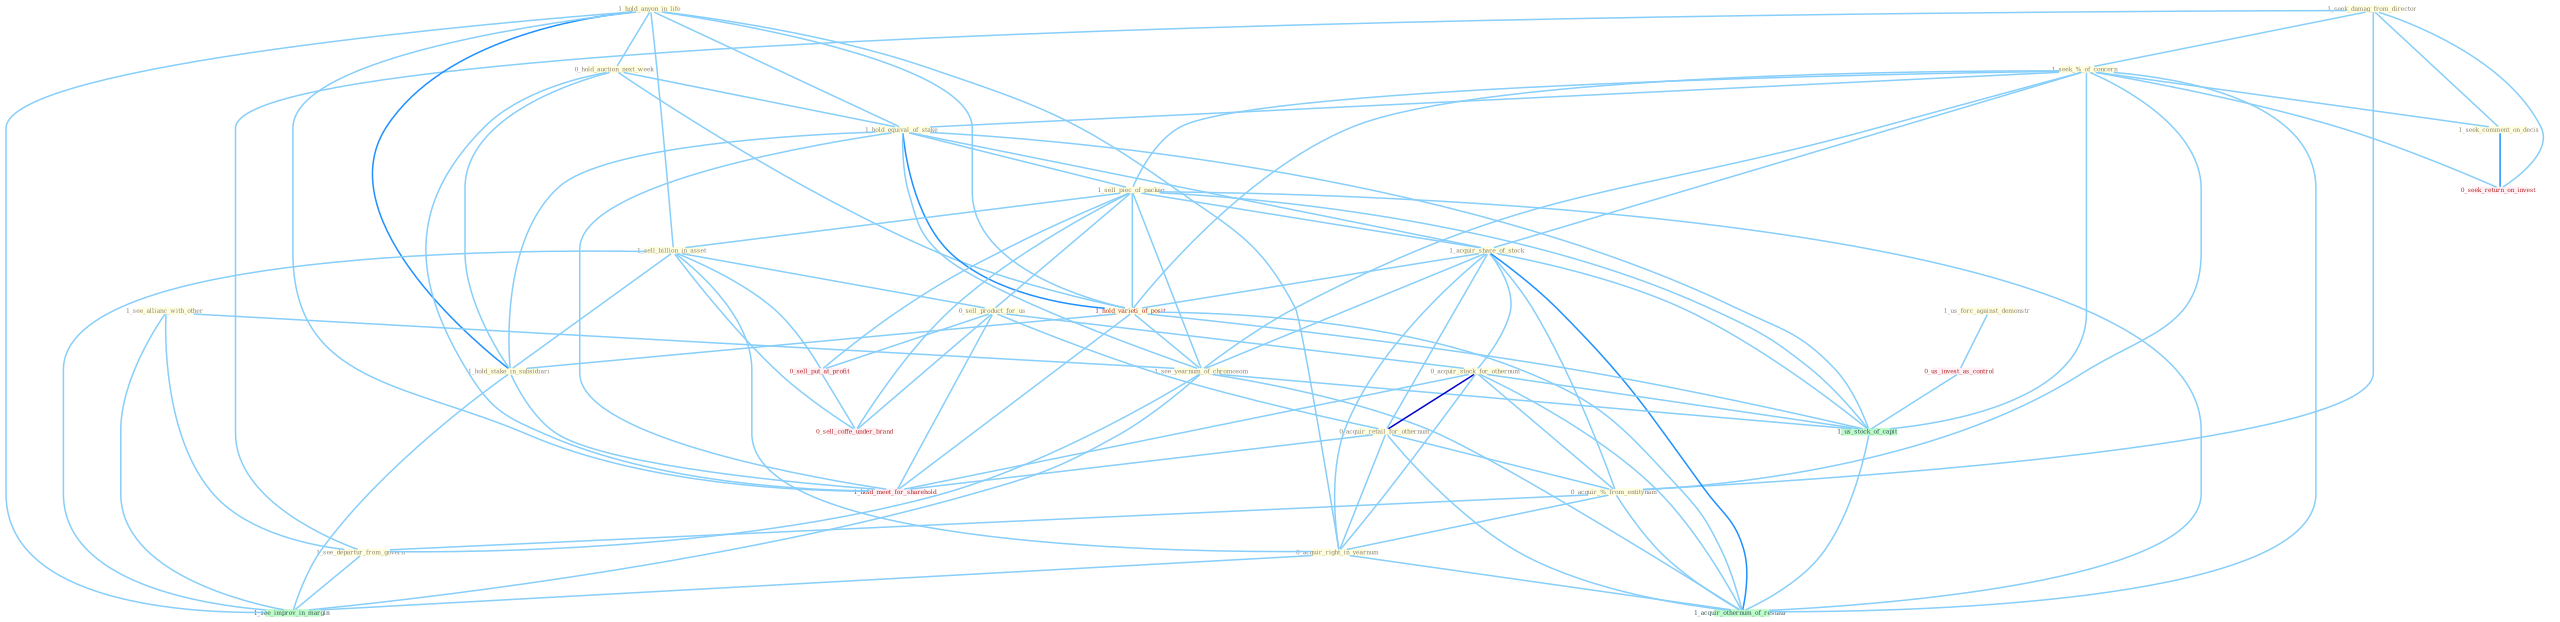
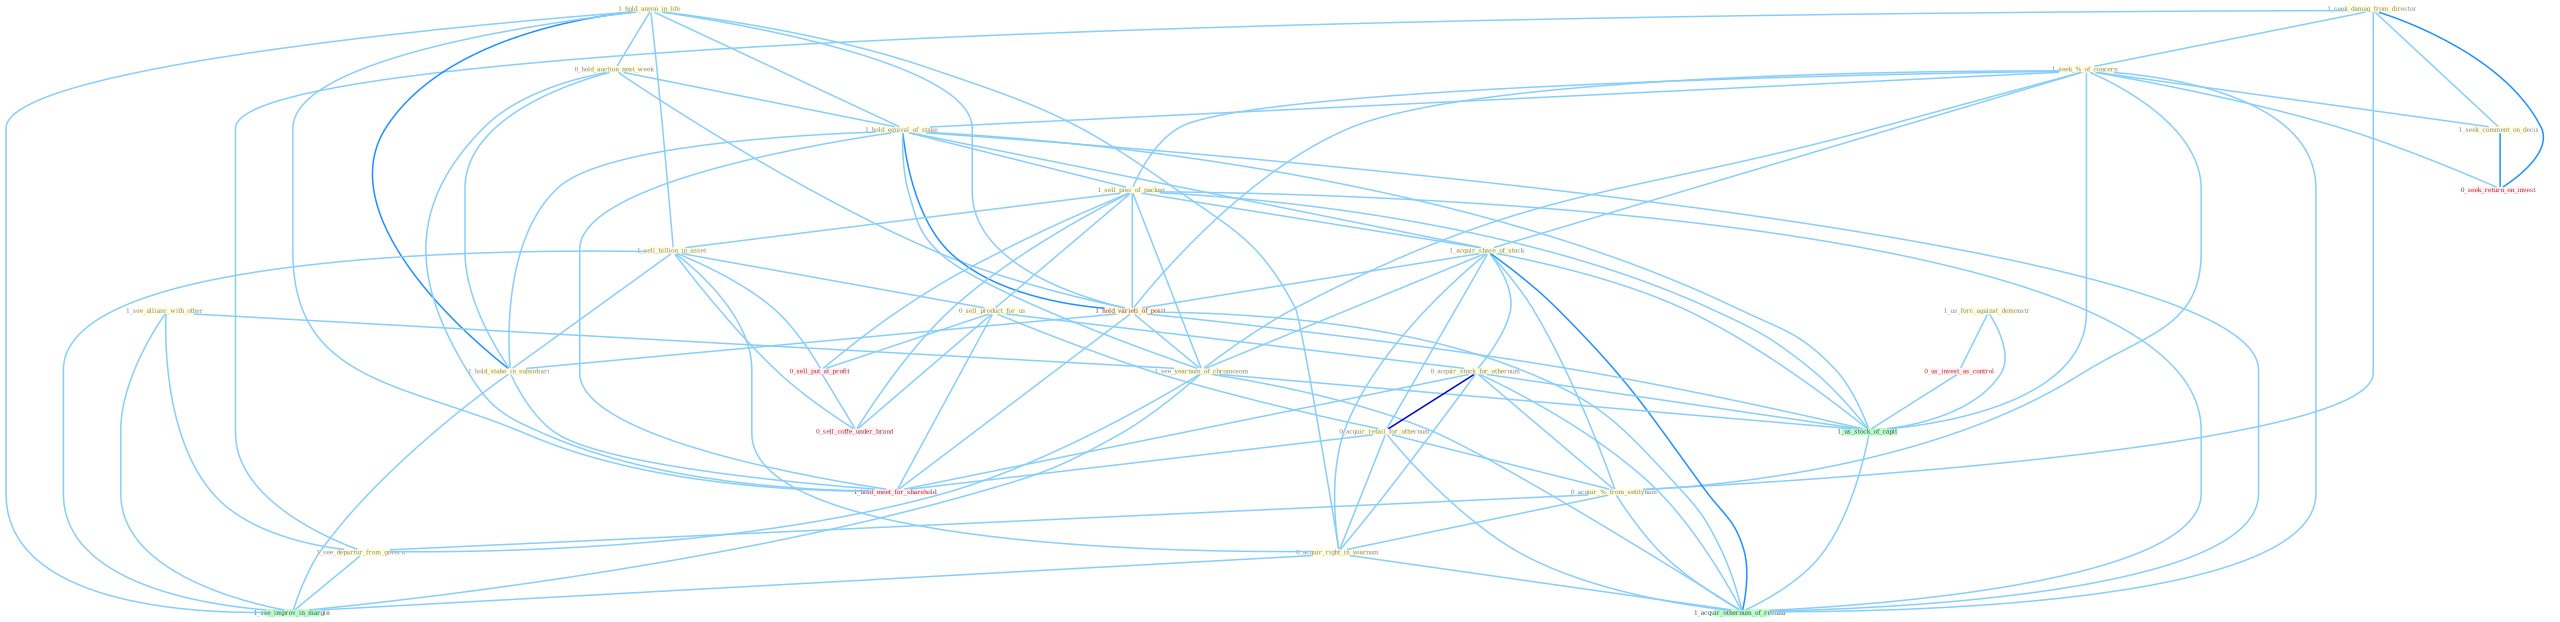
edge "1_seek_damag_from_director" -- "0_seek_return_on_invest": color #87cefa -> #1e90ff
edge "1_hold_equival_of_stake" -- "1_acquir_othernum_of_restaur": added
edge "1_us_forc_against_demonstr" -- "1_us_stock_of_capit": added
